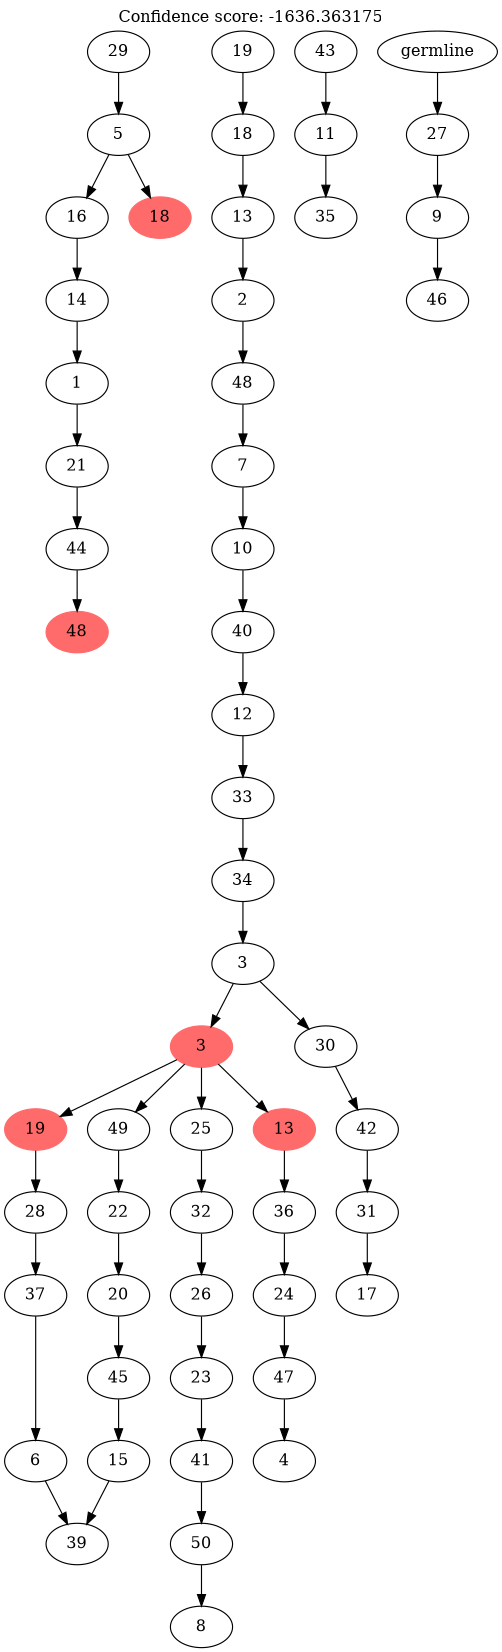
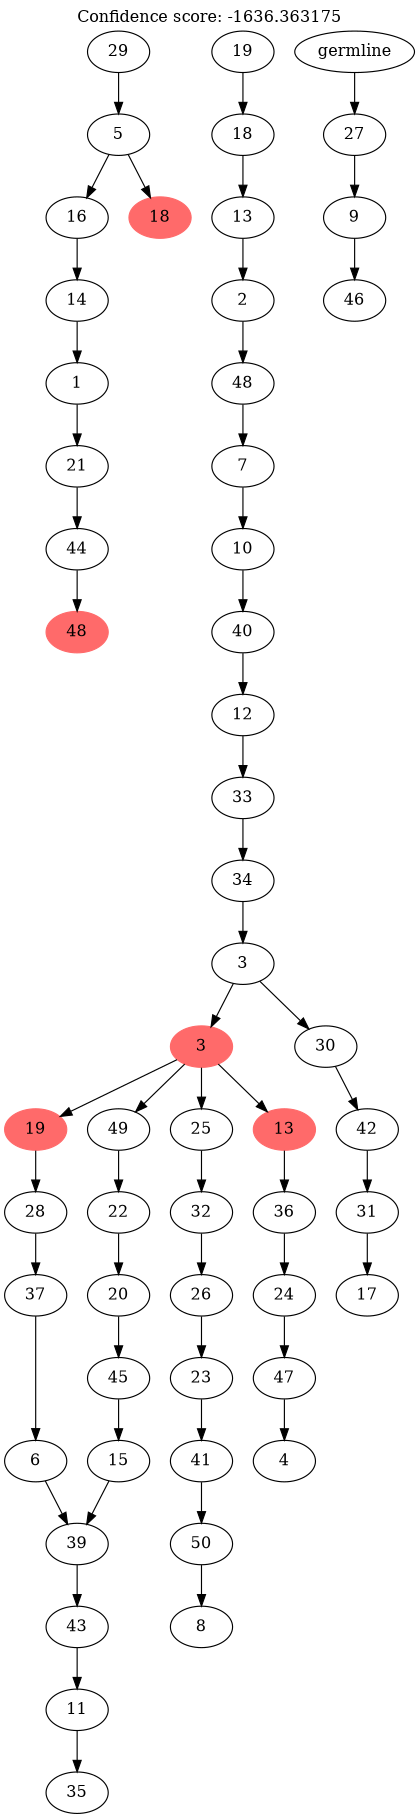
edge "39" -> "43": added
